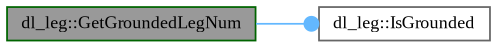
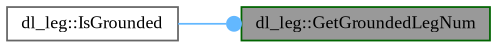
edge "dl_leg::GetGroundedLegNum" -> "dl_leg::IsGrounded": reversed
